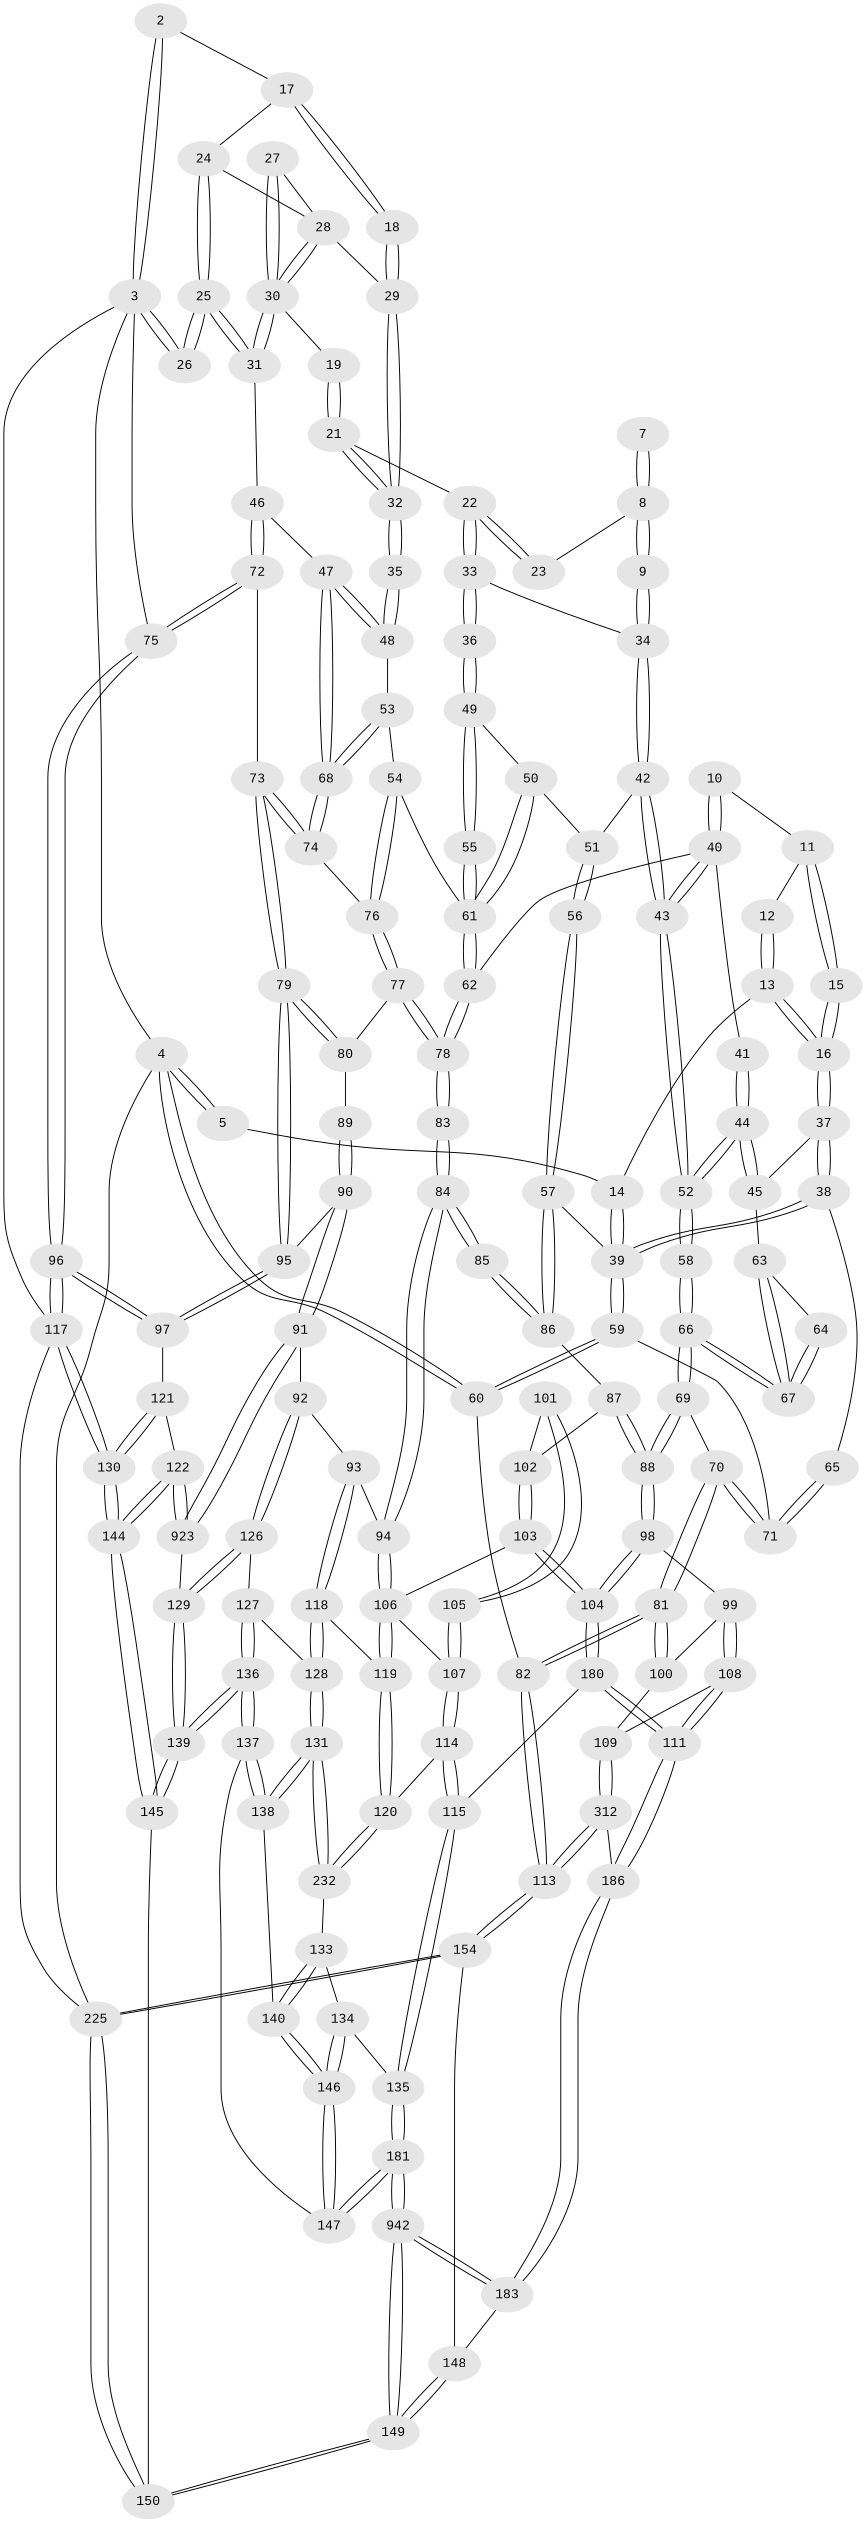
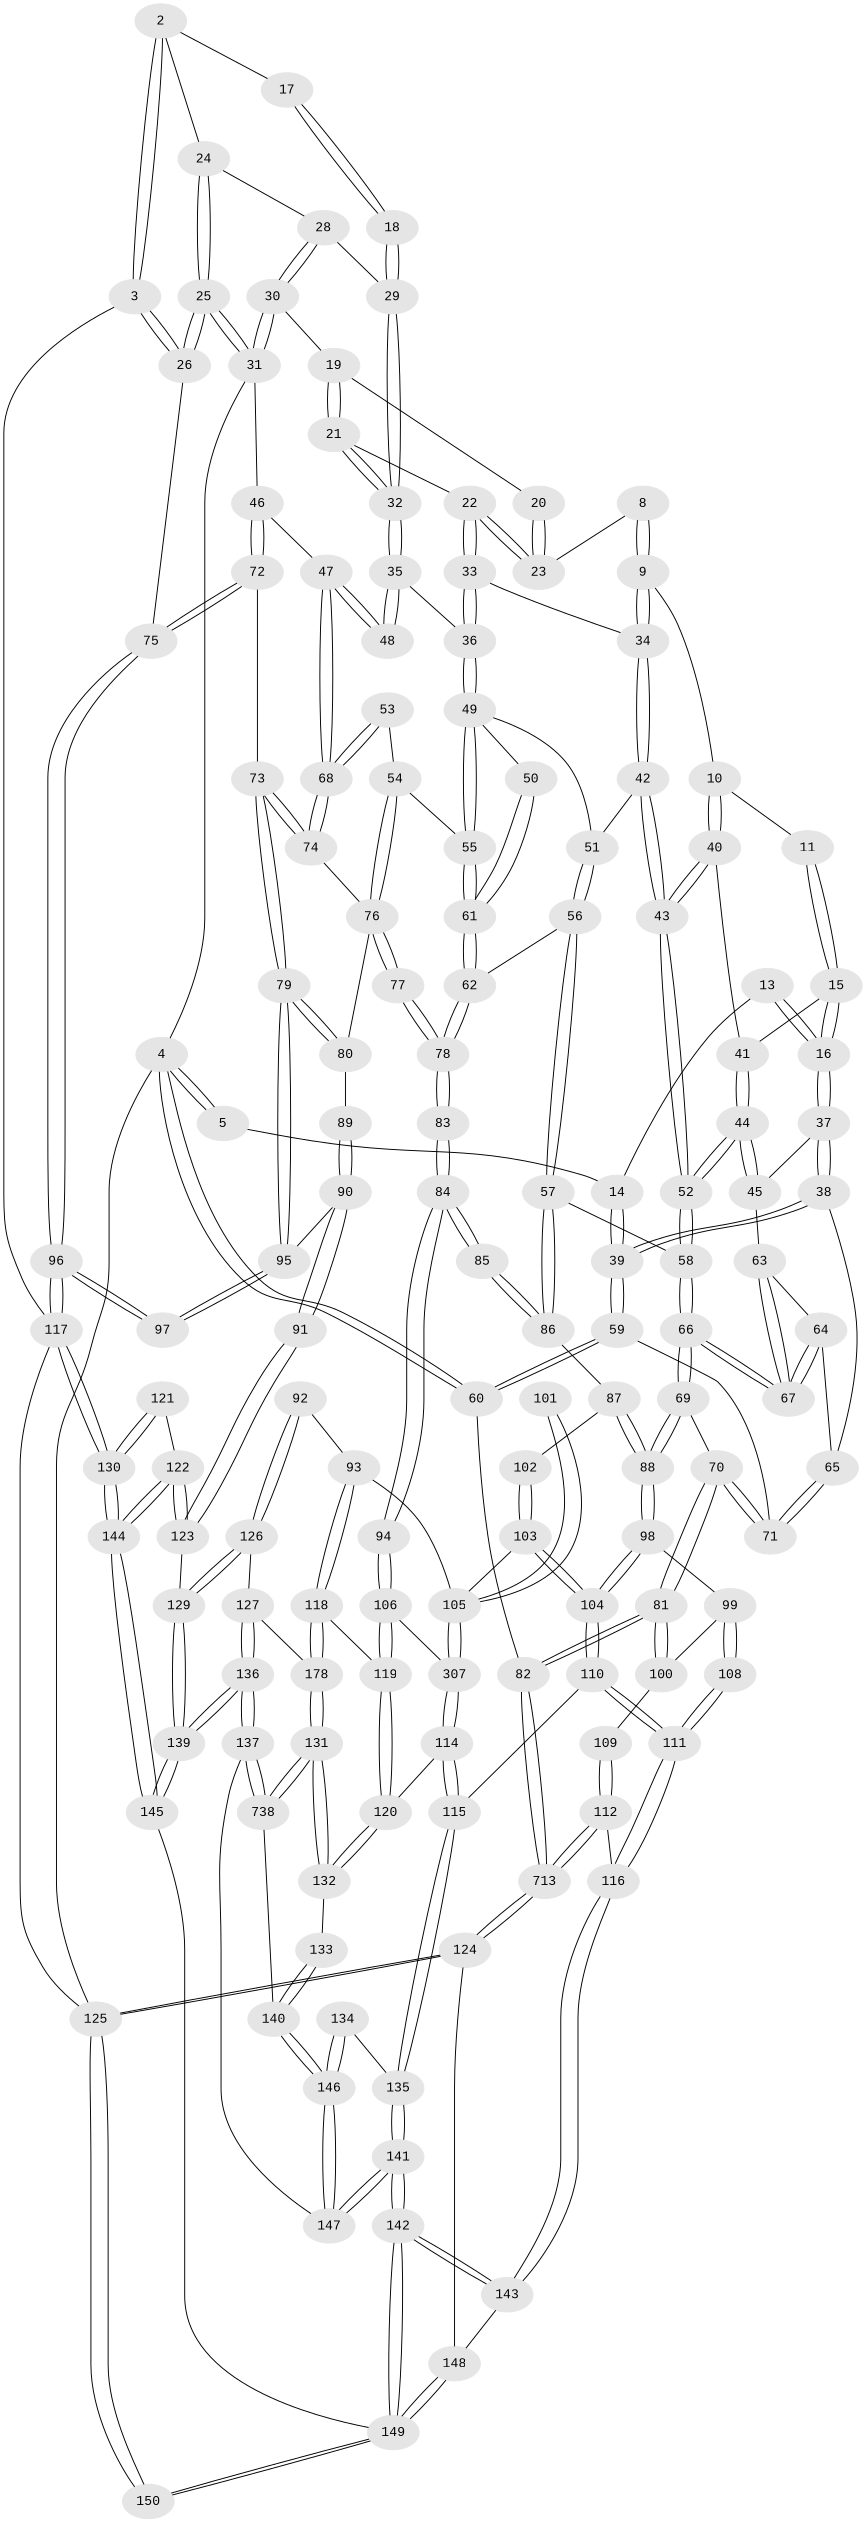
edge "17" -- "24": now "2" -- "24"
node "27": removed
node "7": removed
edge "3" -- "75": now "26" -- "75"
node "20": added
edge "35" -- "36": added
edge "3" -- "4": now "31" -- "4"
edge "9" -- "10": added
edge "48" -- "53": removed
edge "50" -- "51": now "49" -- "51"
edge "54" -- "61": now "54" -- "55"
edge "40" -- "62": now "56" -- "62"
node "12": removed
edge "77" -- "80": now "76" -- "80"
edge "15" -- "41": added
edge "57" -- "39": now "57" -- "58"
edge "97" -- "121": removed
edge "91" -- "92": removed
edge "64" -- "65": added
edge "101" -- "102": removed
edge "93" -- "94": now "93" -- "105"
node "923": label "923" -> "123"
edge "103" -- "106": now "103" -- "105"
node "128": label "128" -> "178"
node "107": label "107" -> "307"
node "180": label "180" -> "110"
edge "108" -- "109": removed
node "138": label "138" -> "738"
node "312": label "312" -> "112"
node "232": label "232" -> "132"
node "113": label "113" -> "713"
node "186": label "186" -> "116"
node "154": label "154" -> "124"
edge "133" -- "134": removed
node "225": label "225" -> "125"
edge "145" -- "150": now "145" -- "149"
node "181": label "181" -> "141"
node "942": label "942" -> "142"
node "183": label "183" -> "143"
